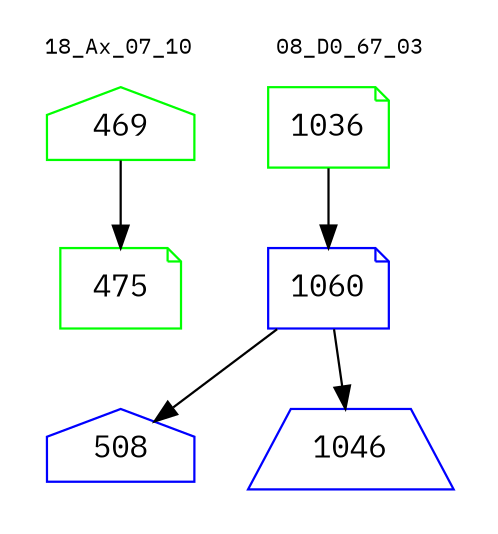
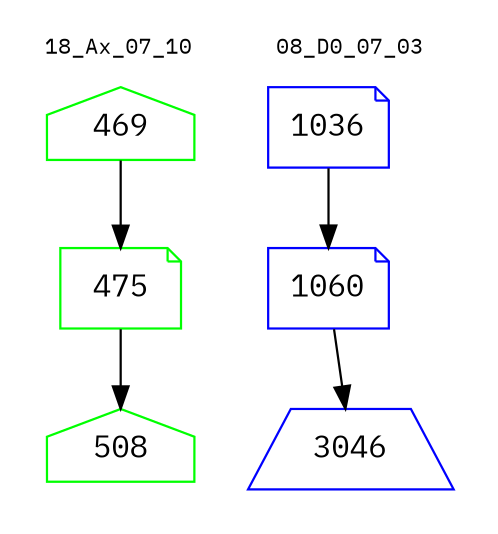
cluster "08_D0_67_03": label "08_D0_67_03" -> "08_D0_07_03"
node "1036": color green -> blue
edge "1060" -> "508": now "475" -> "508"
node "508": color blue -> green
node "1046": label "1046" -> "3046"
